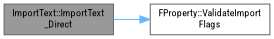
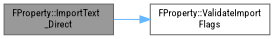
node "ImportText::ImportText _Direct": label "ImportText::ImportText _Direct" -> "FProperty::ImportText _Direct"
